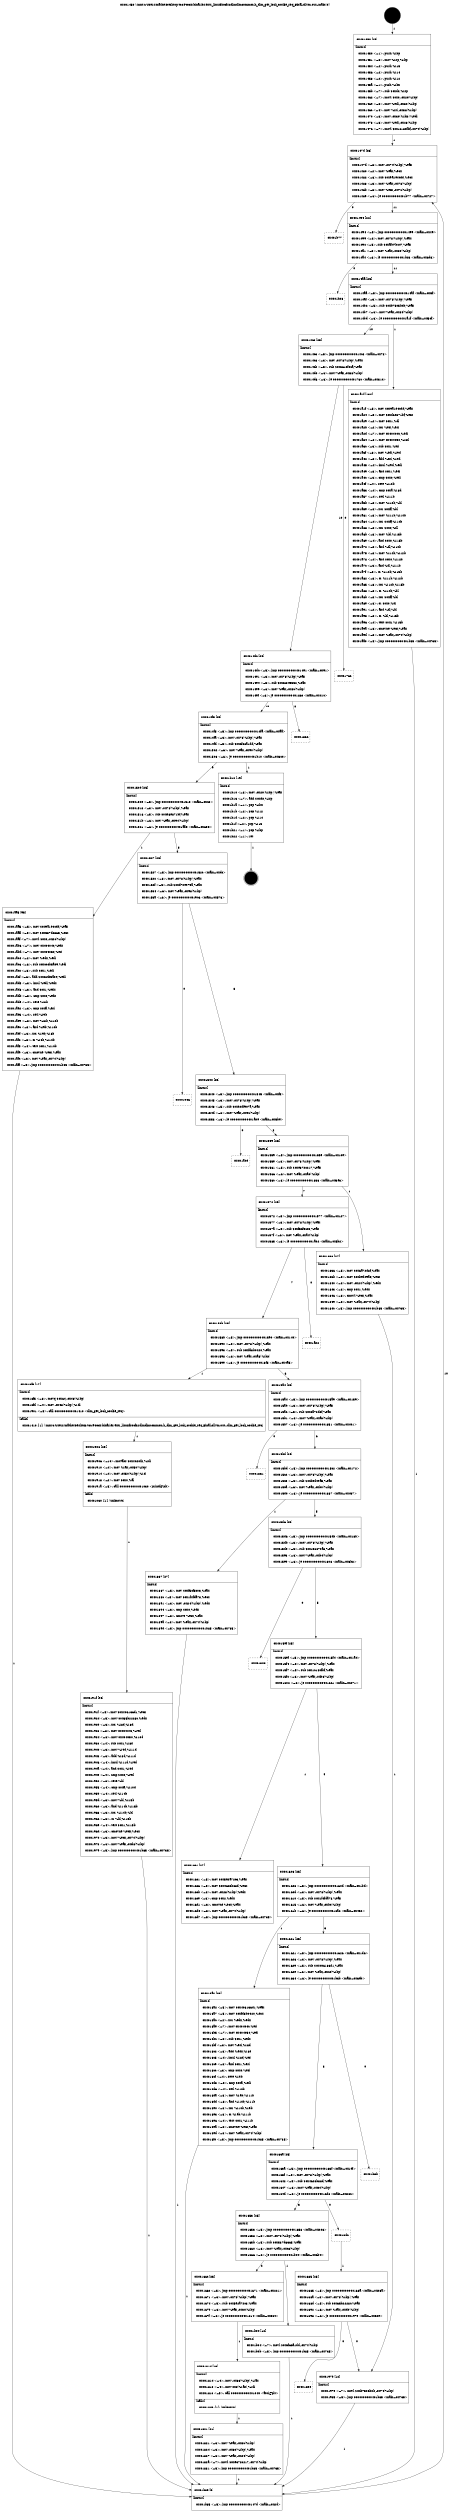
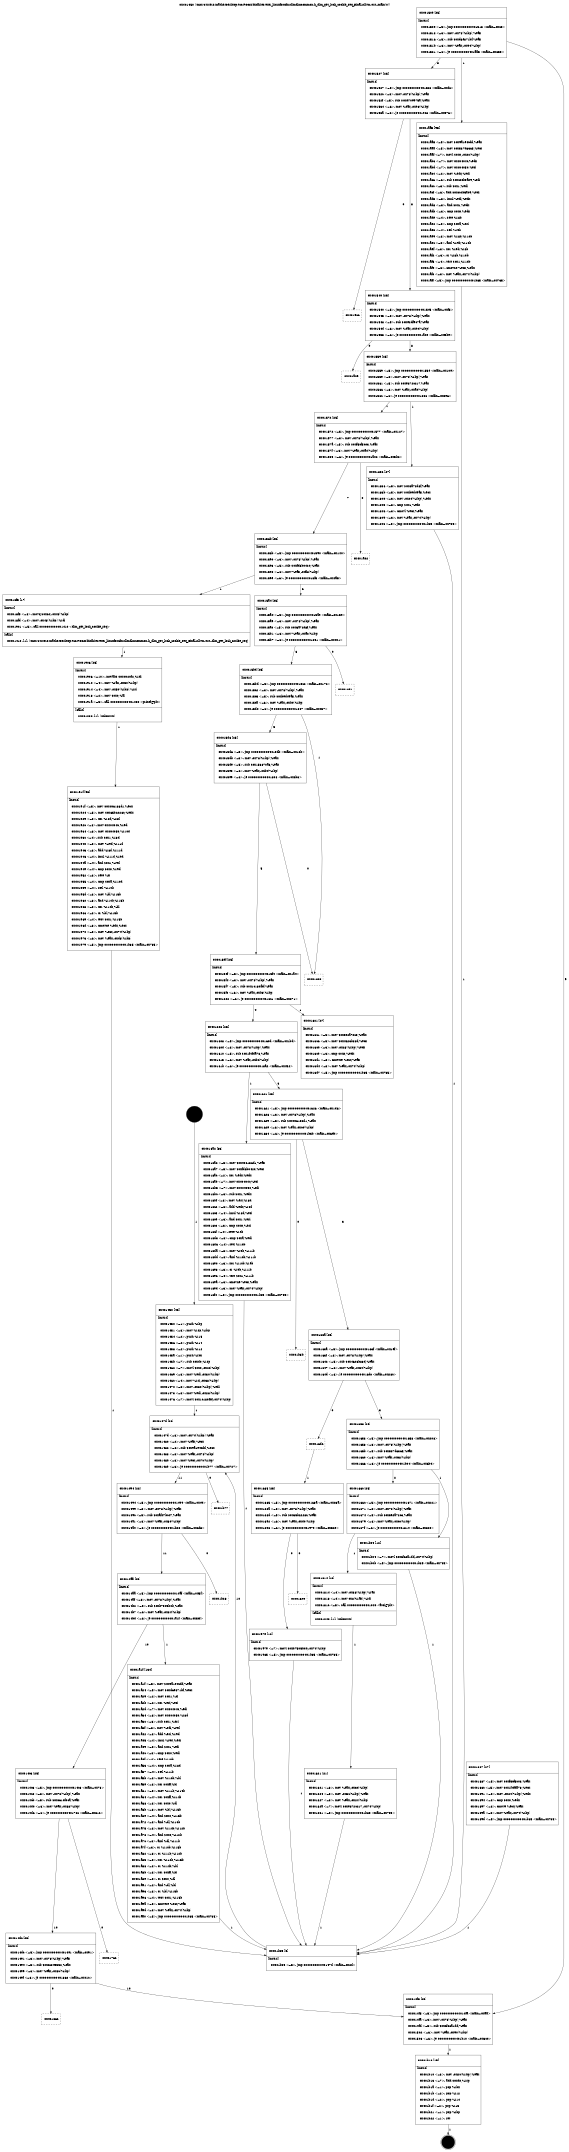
edge "0x4014f5 [25]" -> "0x40150e [25]": reversed
edge "0x4015bd [25]" -> "0x401887 [27]": now "0x4015bd [25]" -> "0x401808"
edge "0x401836 [27]" -> "0x40197e [12]": now "0x401836 [27]" -> "0x401b85 [5]"
